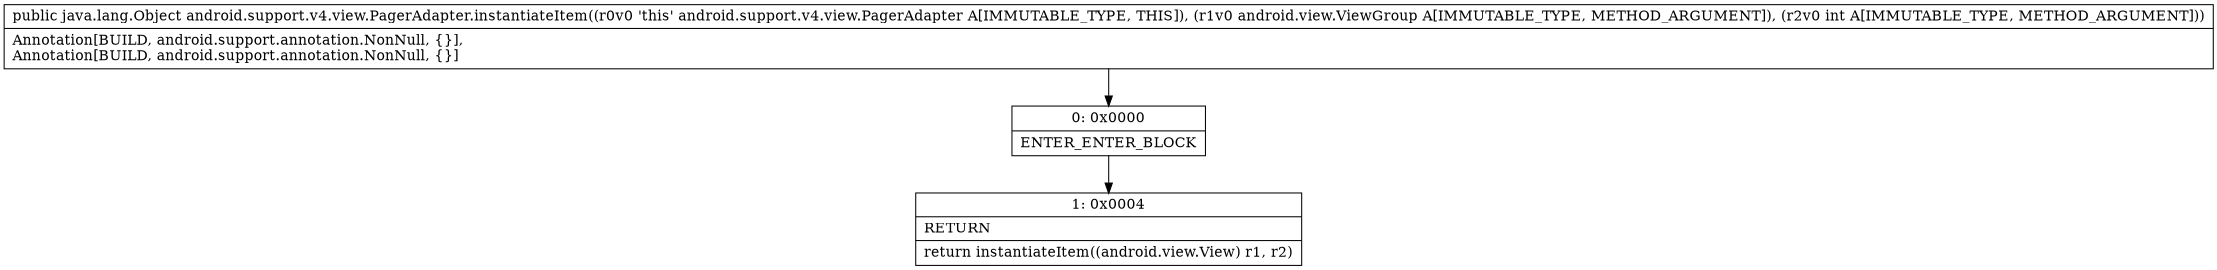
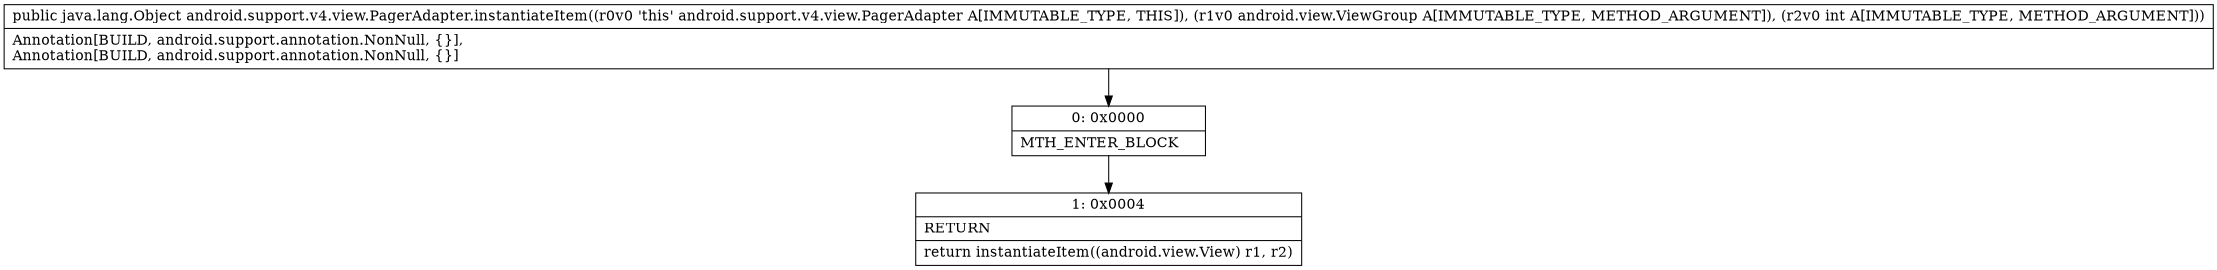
node "0: 0x0000": text "ENTER_ENTER_BLOCK" -> "MTH_ENTER_BLOCK"
